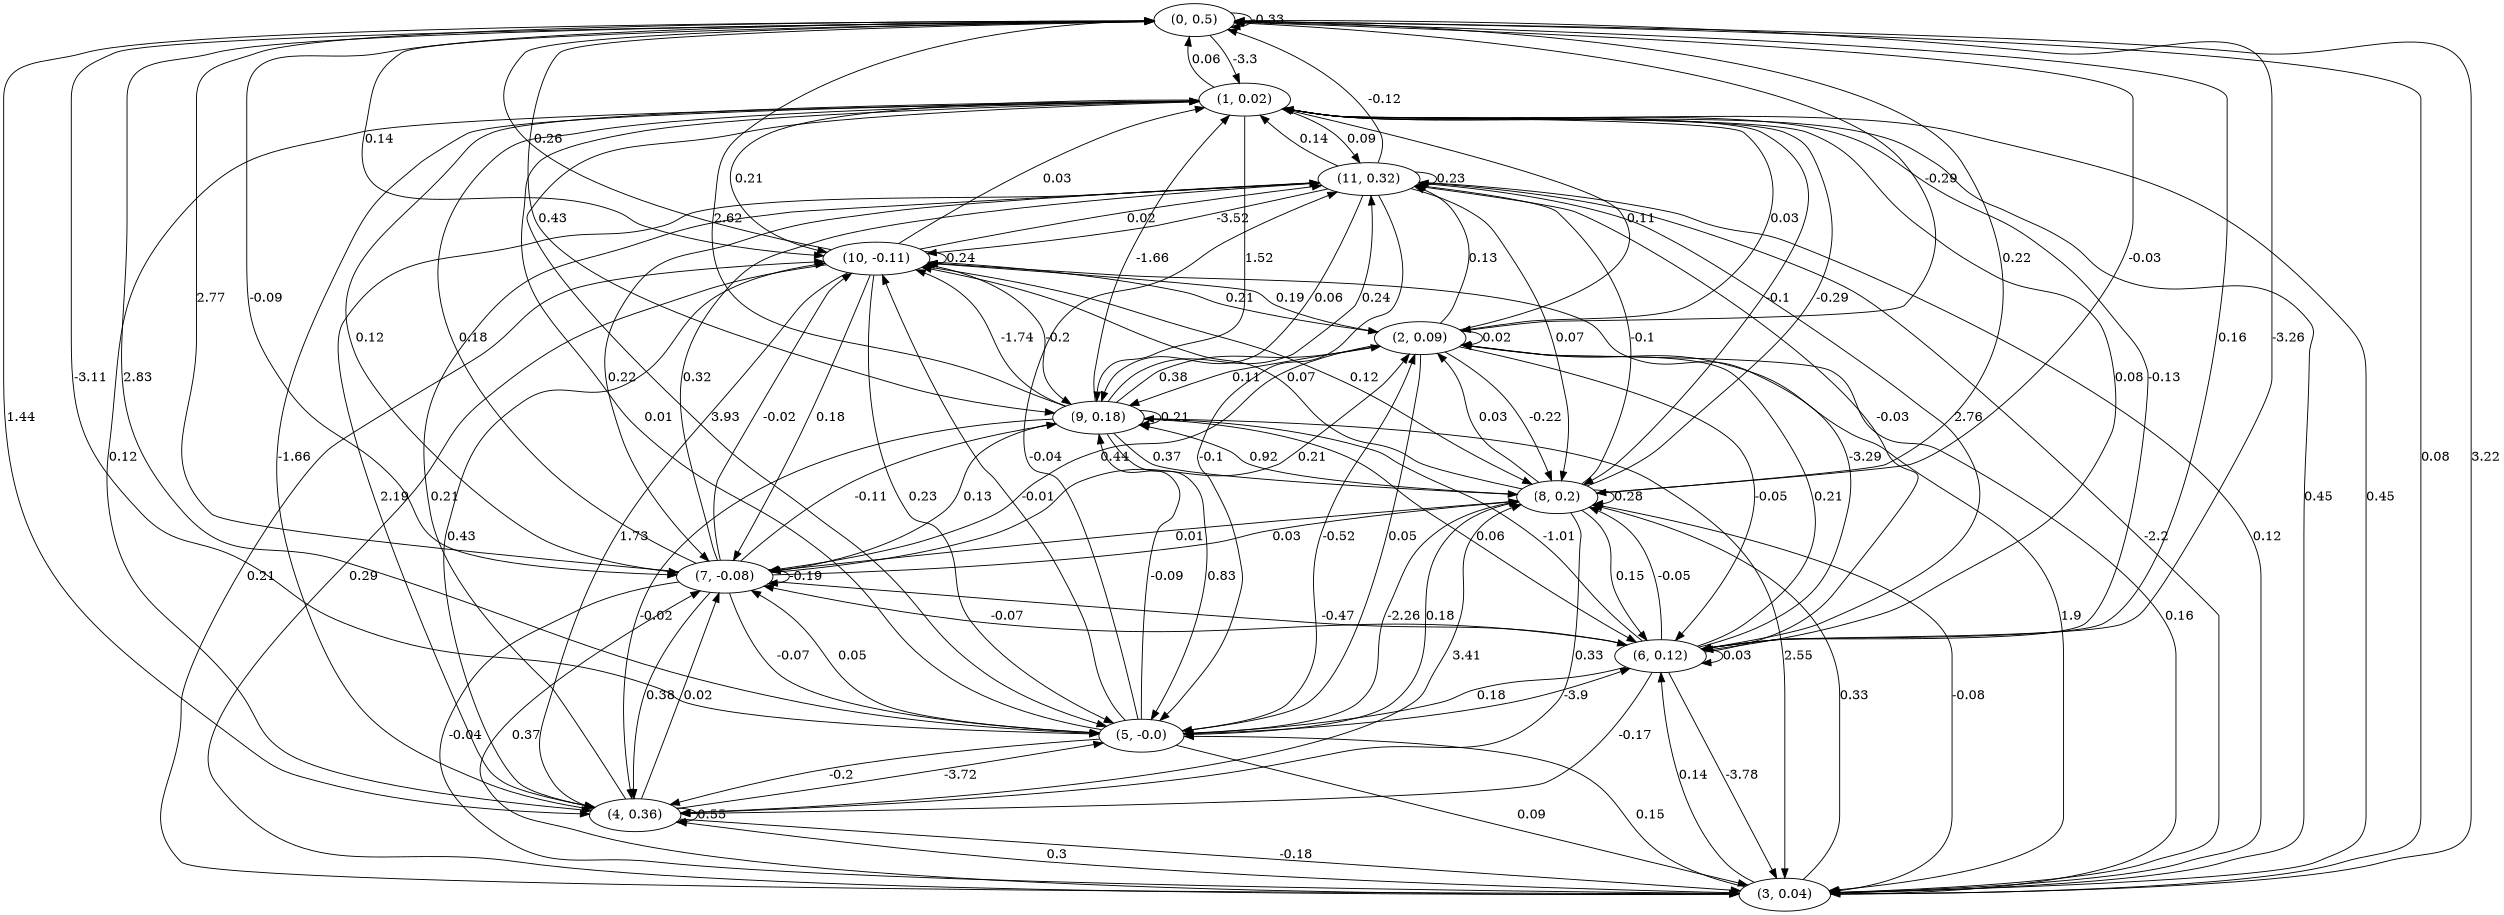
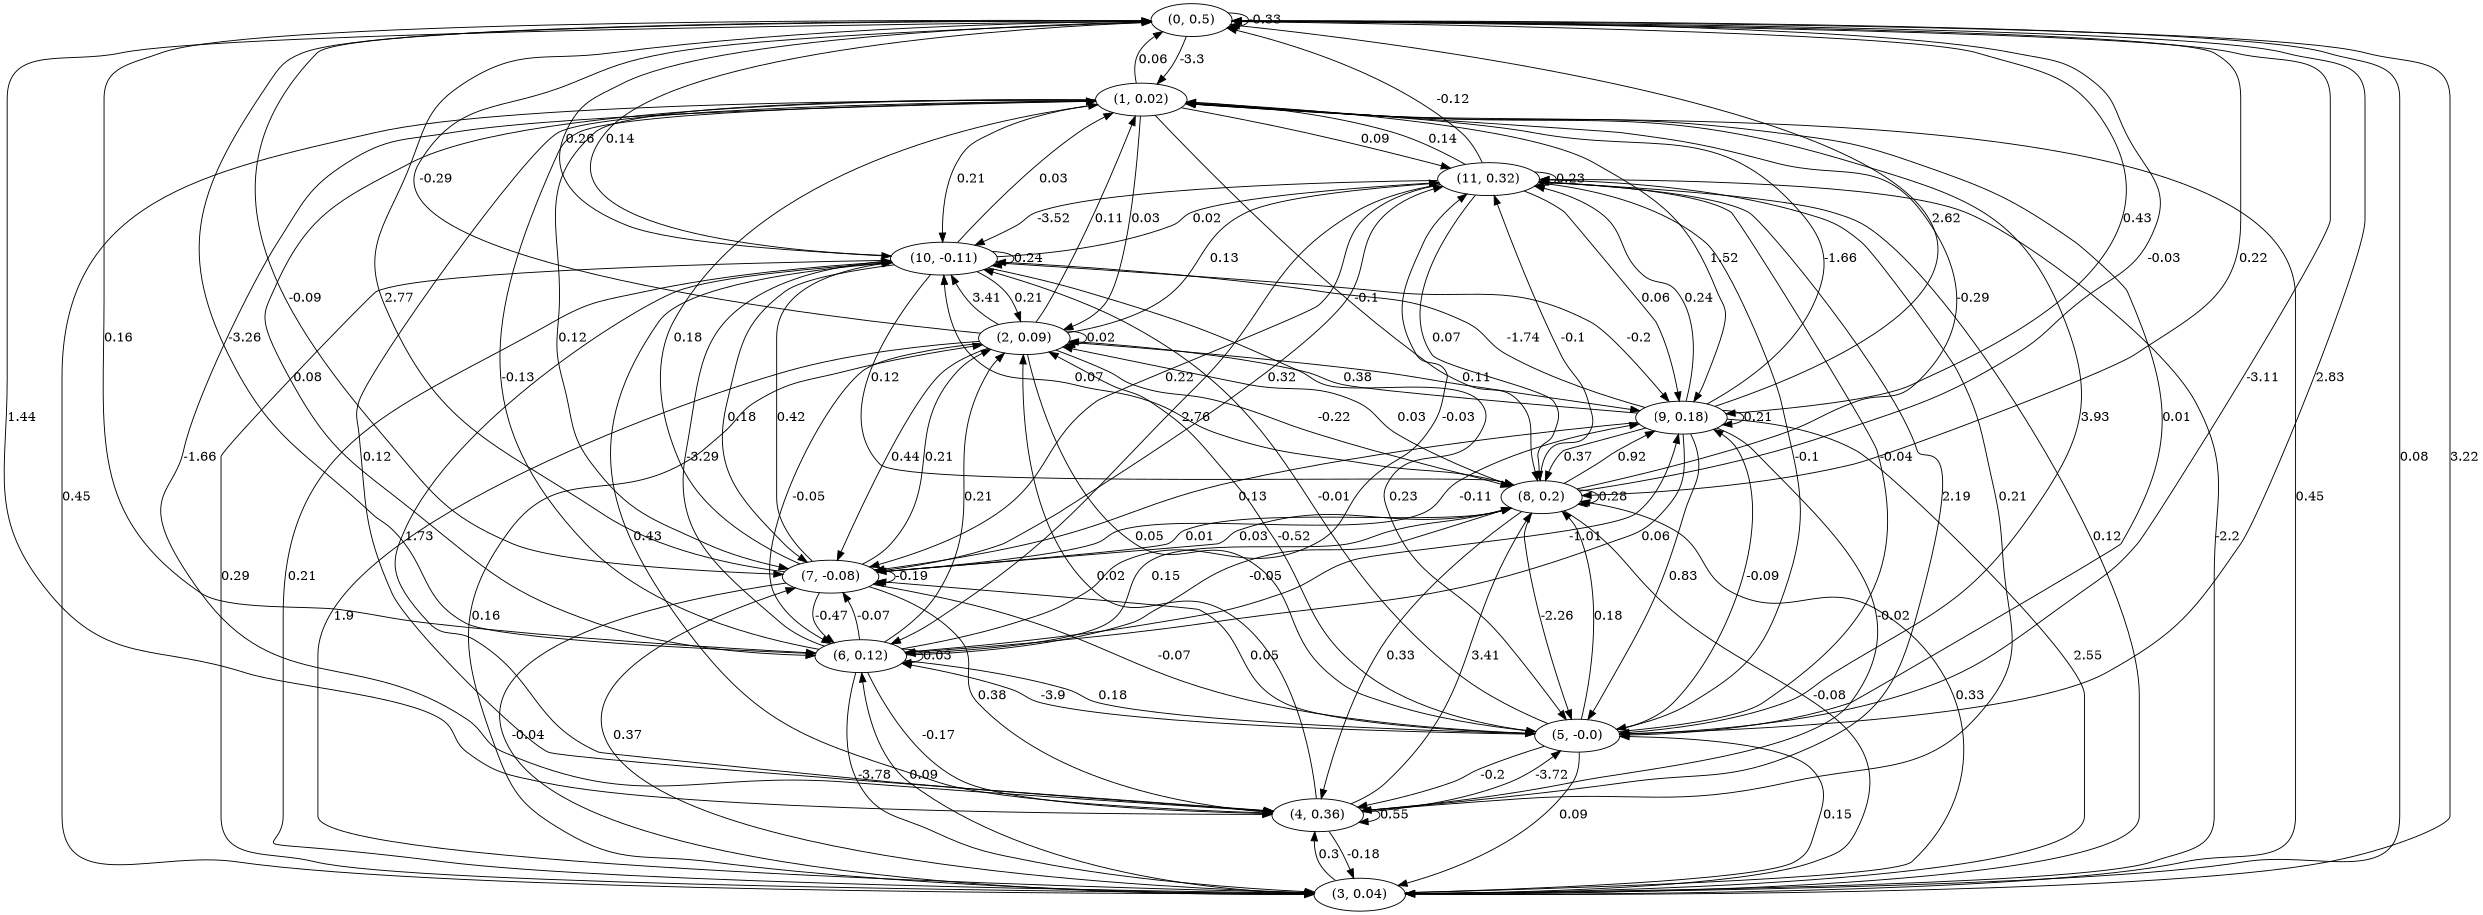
edge "(2, 0.09)" -> "(10, -0.11)": label "0.19" -> "3.41"
edge "(7, -0.08)" -> "(10, -0.11)": label "-0.02" -> "0.42"
edge "(4, 0.36)" -> "(7, -0.08)": now "(4, 0.36)" -> "(2, 0.09)"
edge "(3, 0.04)" -> "(6, 0.12)": label "0.14" -> "0.09"
